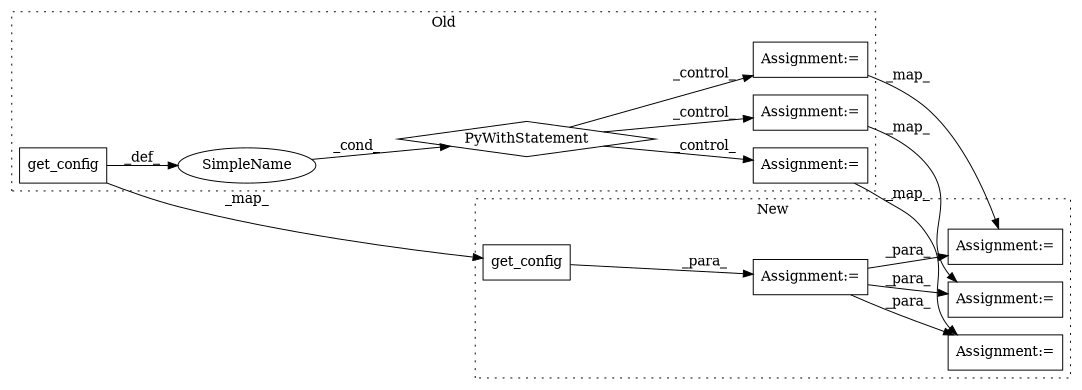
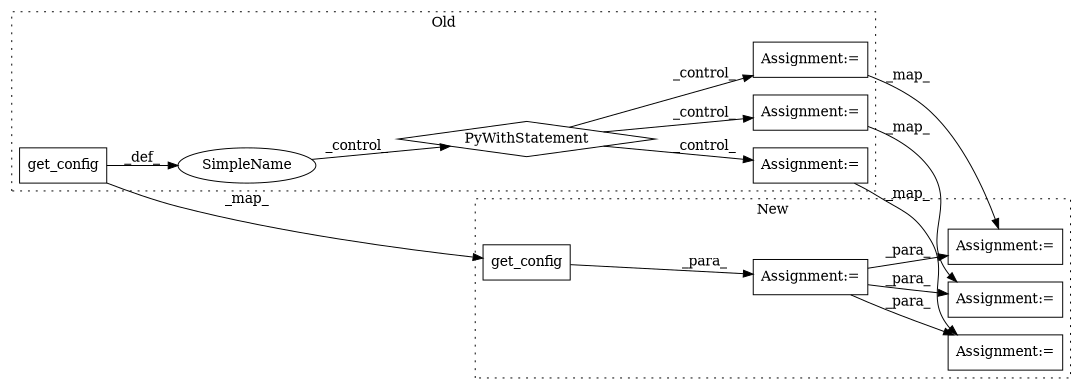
edge "SimpleName" -> "PyWithStatement": label "_cond_" -> "_control_"
